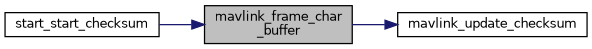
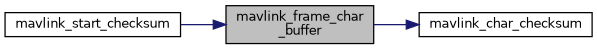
node "start_start_checksum": label "start_start_checksum" -> "mavlink_start_checksum"
node "mavlink_update_checksum": label "mavlink_update_checksum" -> "mavlink_char_checksum"
